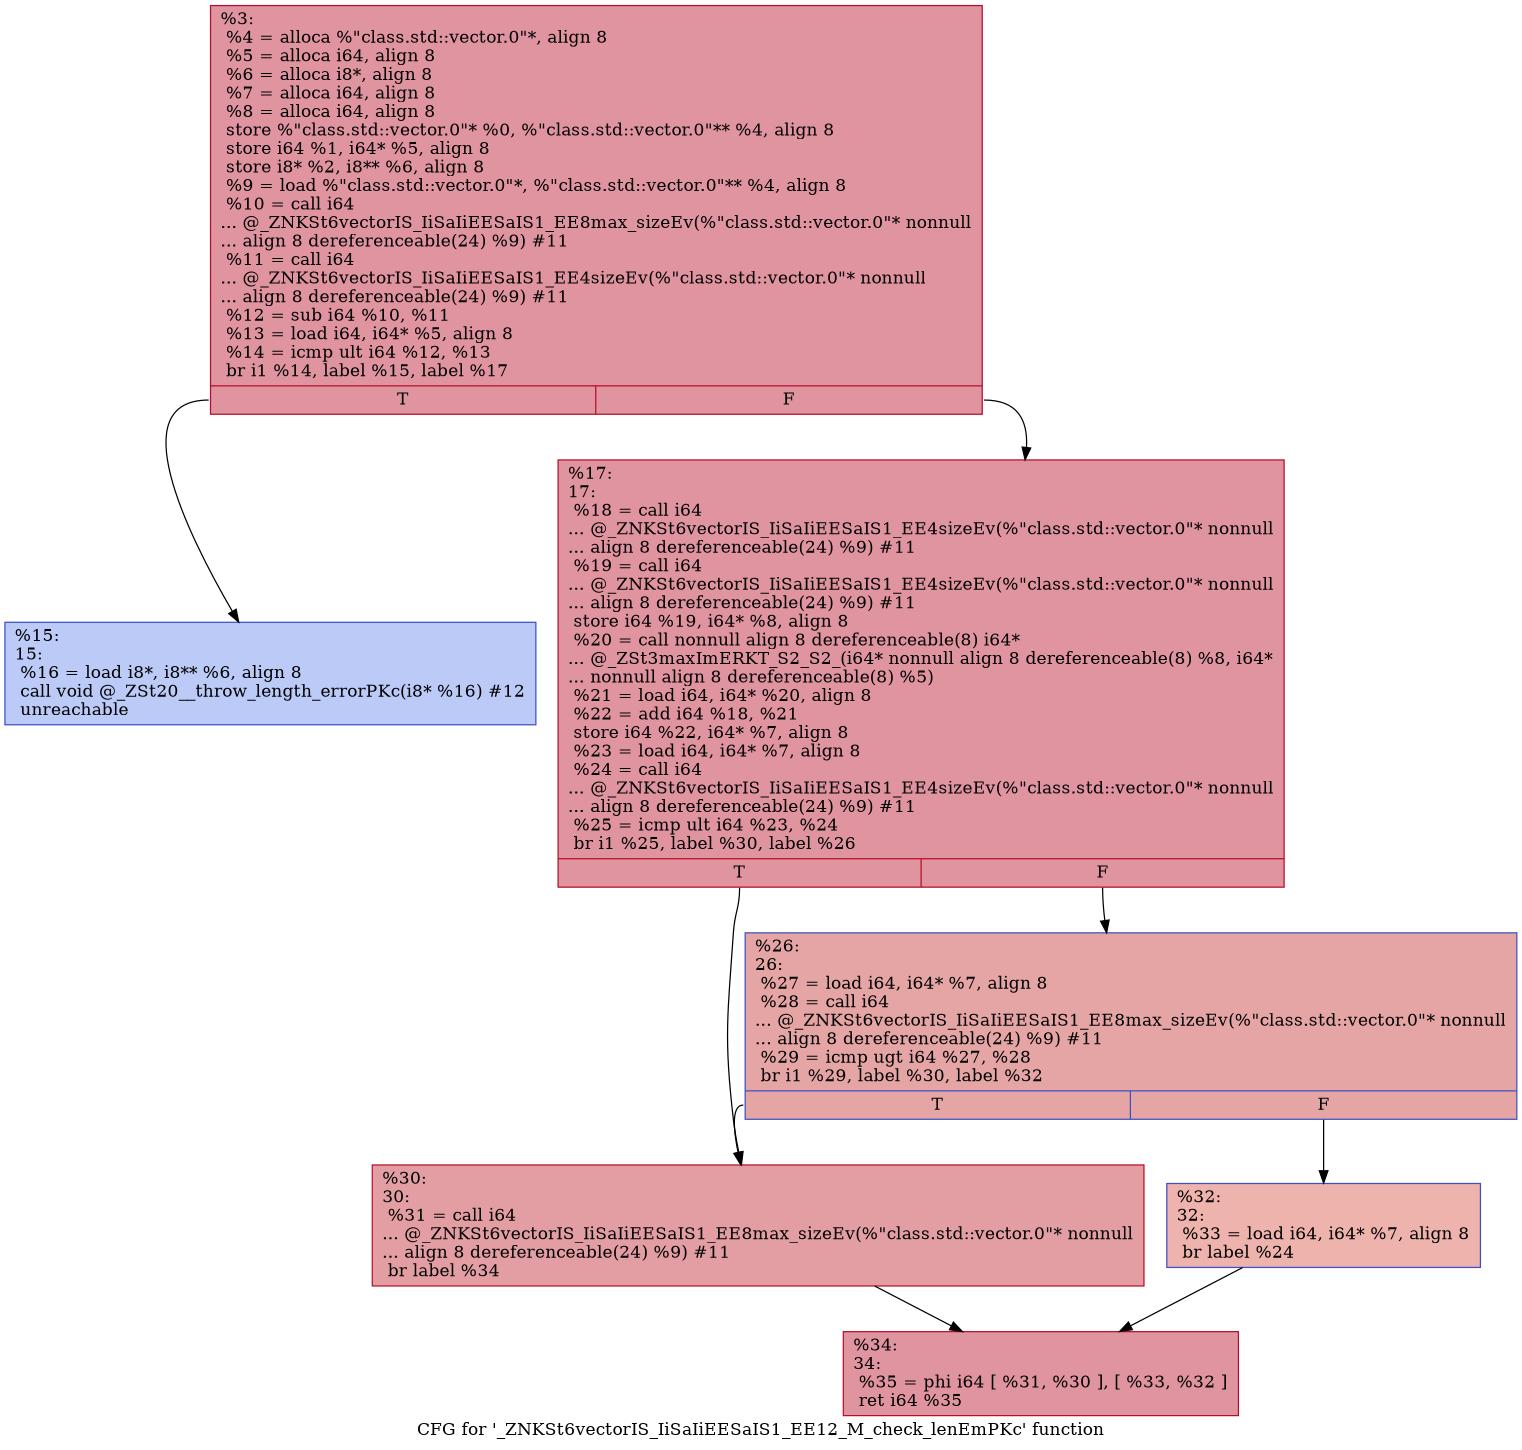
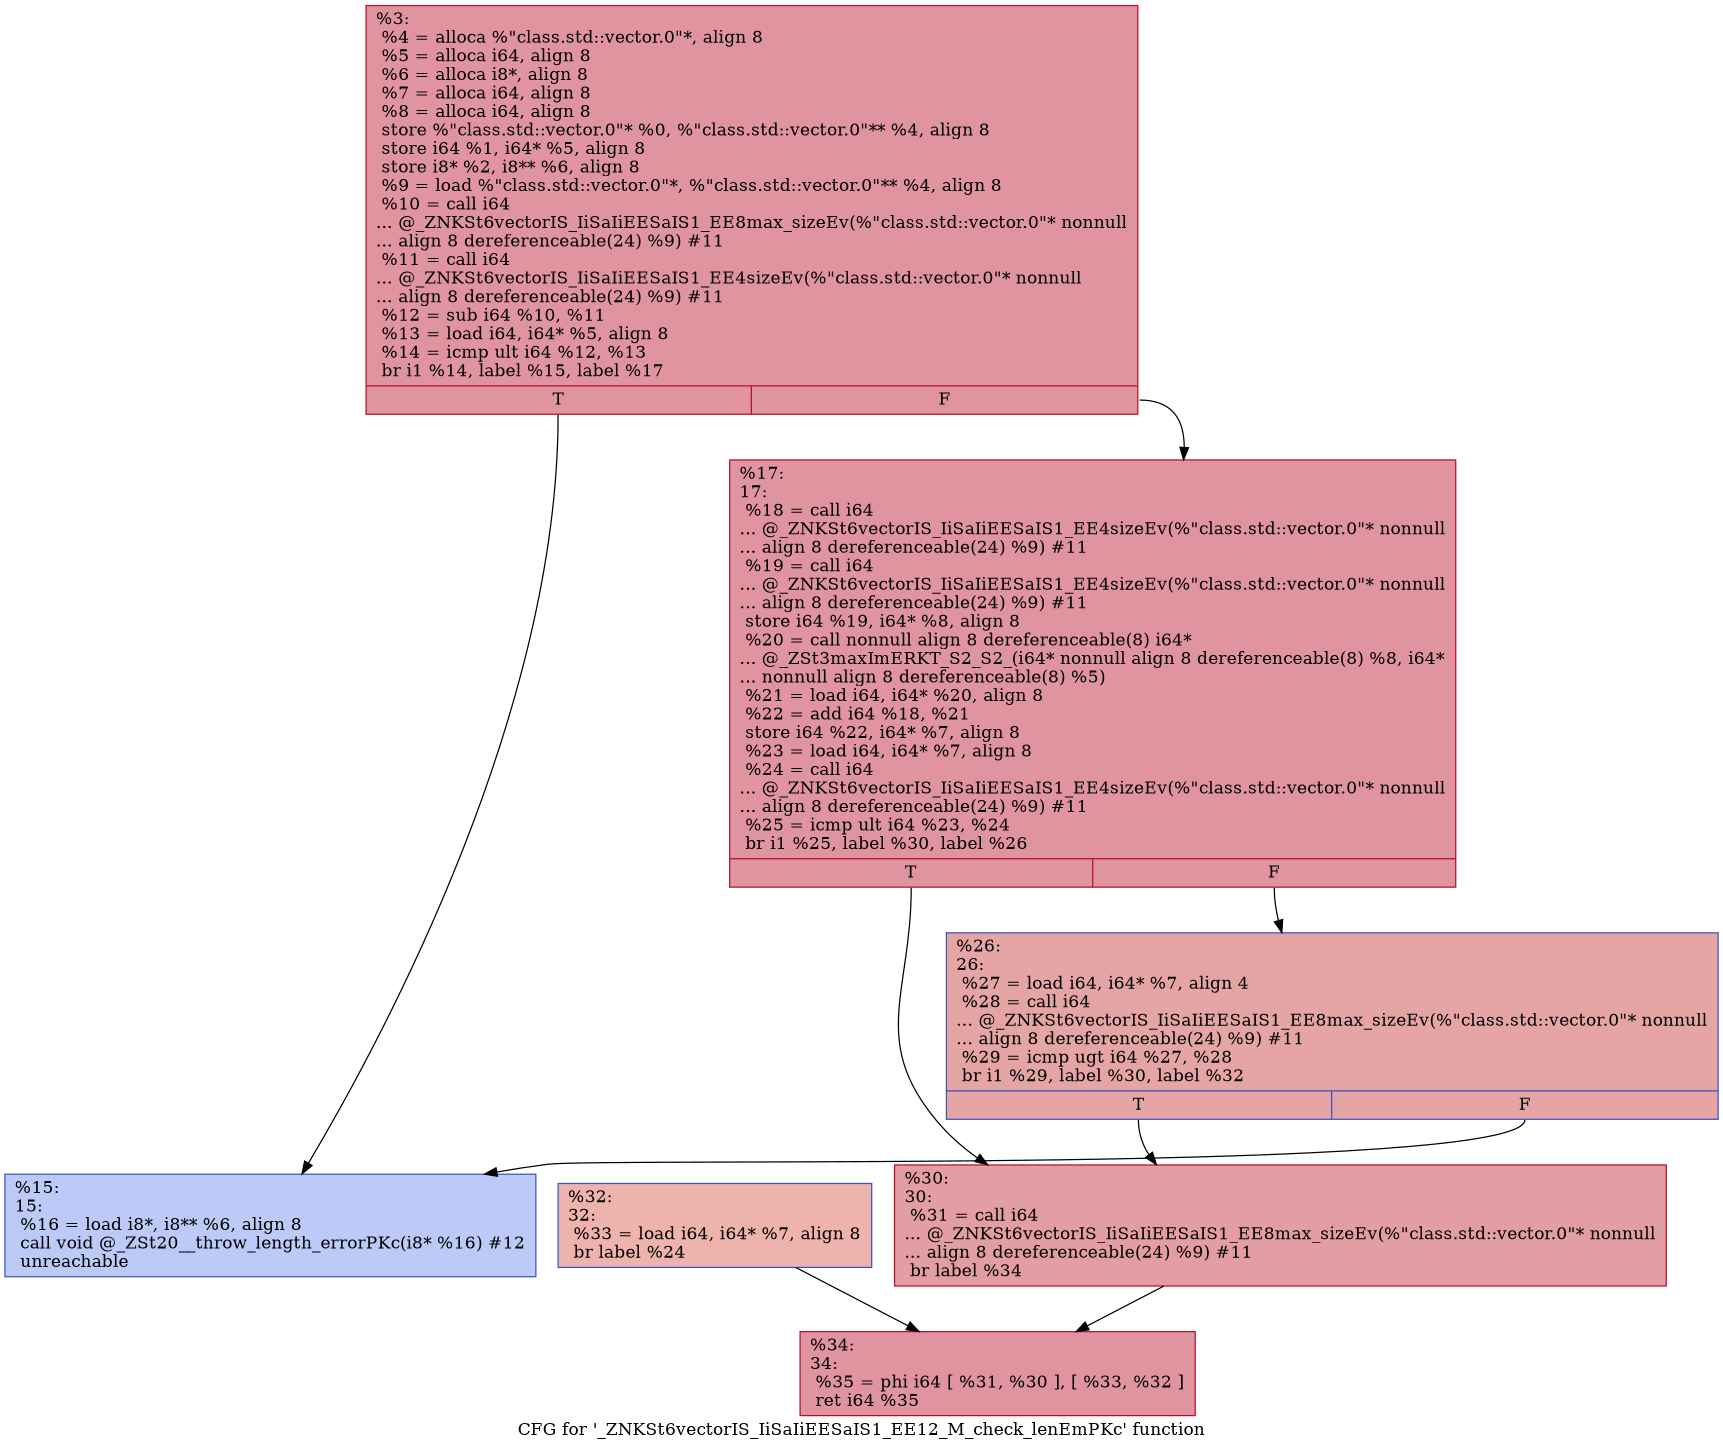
node "%26:": text "%27 = load i64, i64* %7, align 8" -> "%27 = load i64, i64* %7, align 4"
edge "%26:" -> "%32:": now "%26:" -> "%15:"
